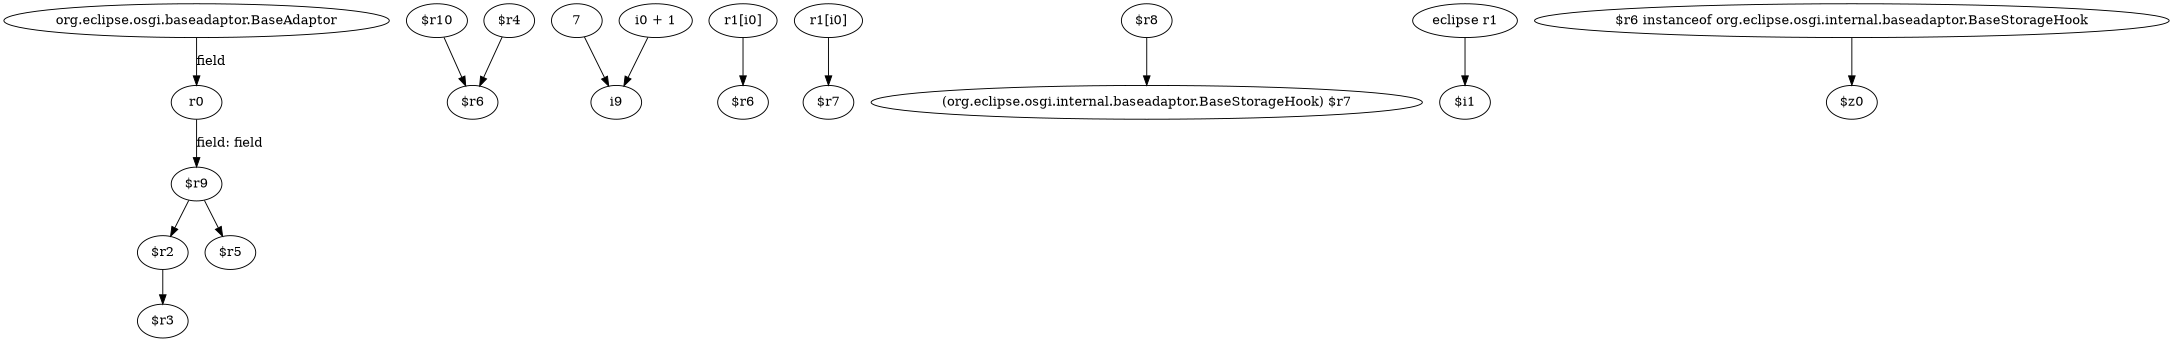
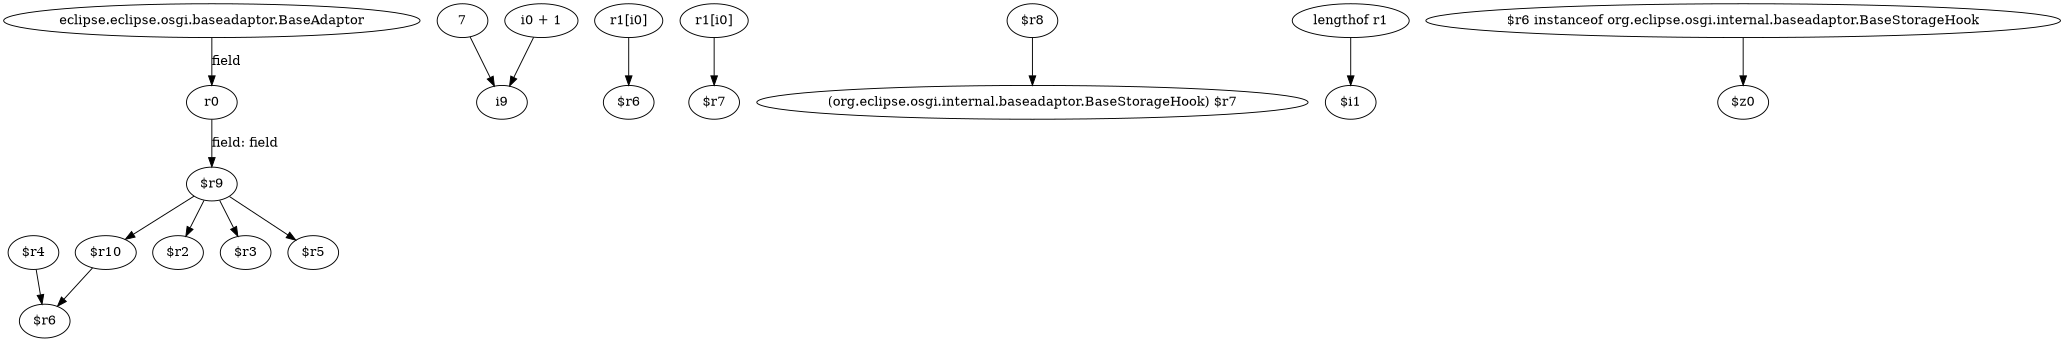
node "org.eclipse.osgi.baseadaptor.BaseAdaptor": label "org.eclipse.osgi.baseadaptor.BaseAdaptor" -> "eclipse.eclipse.osgi.baseadaptor.BaseAdaptor"
node "eclipse r1": label "eclipse r1" -> "lengthof r1"
edge "$r9" -> "$r10": added
edge "$r2" -> "$r3": now "$r9" -> "$r3"
